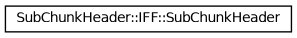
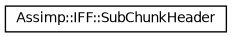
node "SubChunkHeader::IFF::SubChunkHeader": label "SubChunkHeader::IFF::SubChunkHeader" -> "Assimp::IFF::SubChunkHeader"
